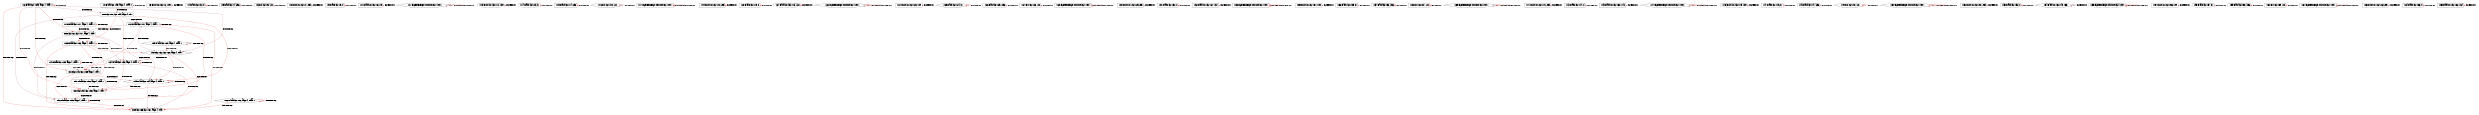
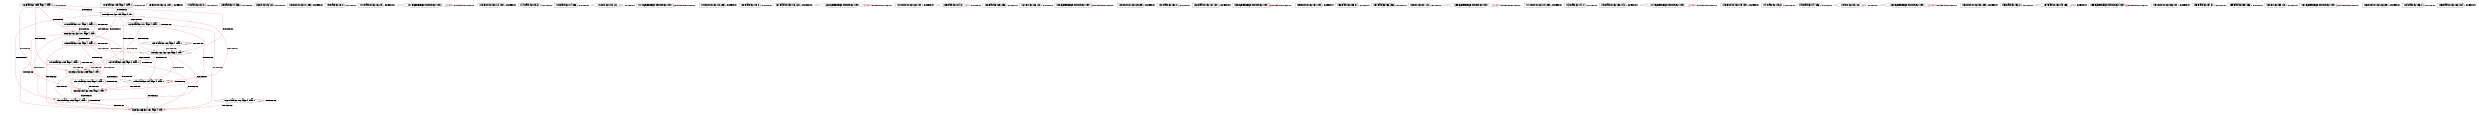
edge "%2 = load i32* %dlti, align 4, !tbaa !..." -> "store i32 %65, i32* %61, align 4, !tba...": now "store i32 %21, i32* %17, align 4, !tba..." -> "store i32 %65, i32* %61, align 4, !tba..."
